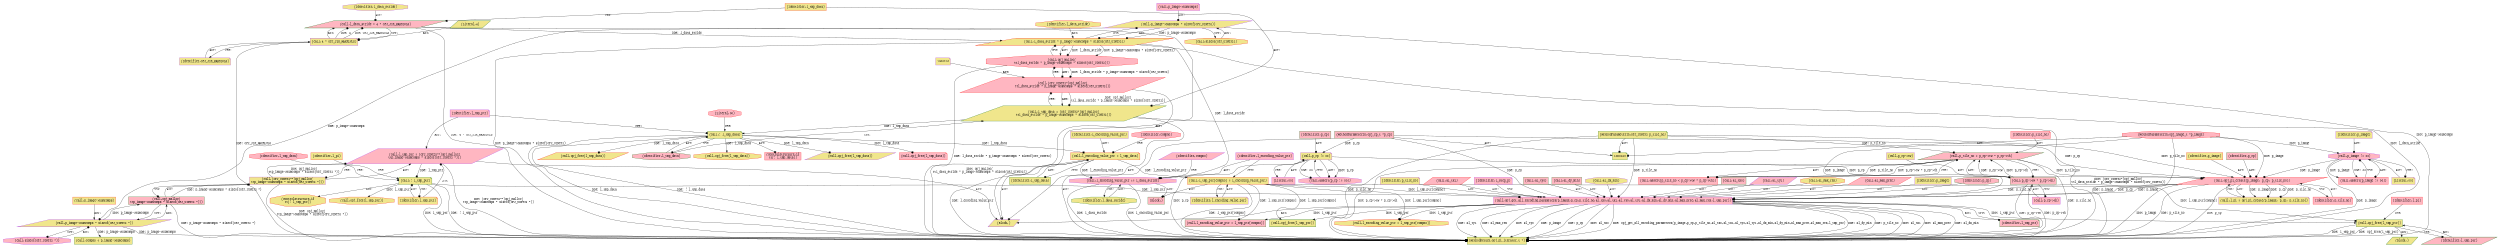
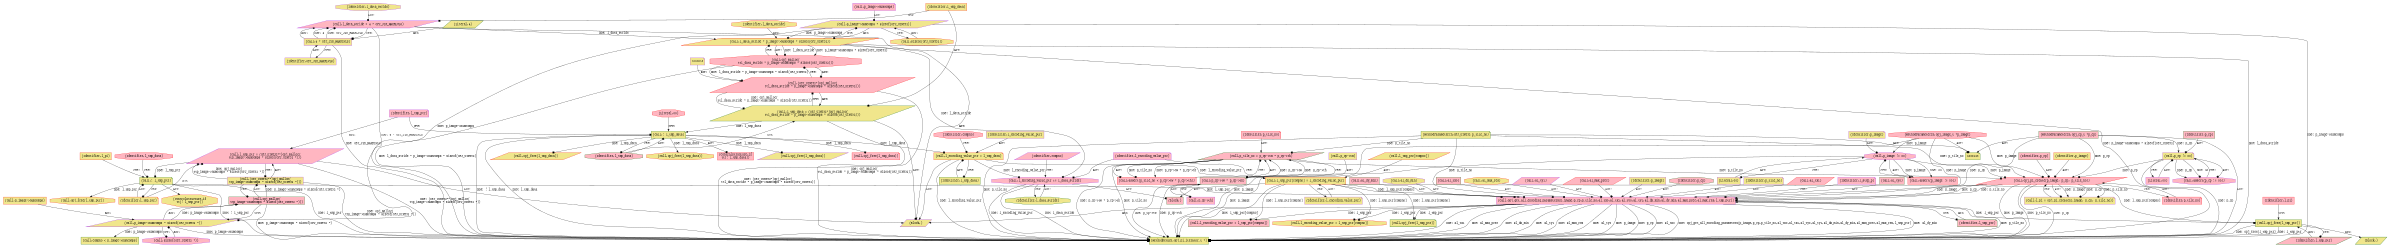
node "(Call,l_data_stride = 4 * OPJ_J2K_MAXRLVLS)": color darkgreen -> purple
node "(Call,l_tmp_ptr[compno])": added
